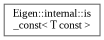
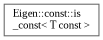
node "Eigen::internal::is _const< T const >": label "Eigen::internal::is _const< T const >" -> "Eigen::const::is _const< T const >"
